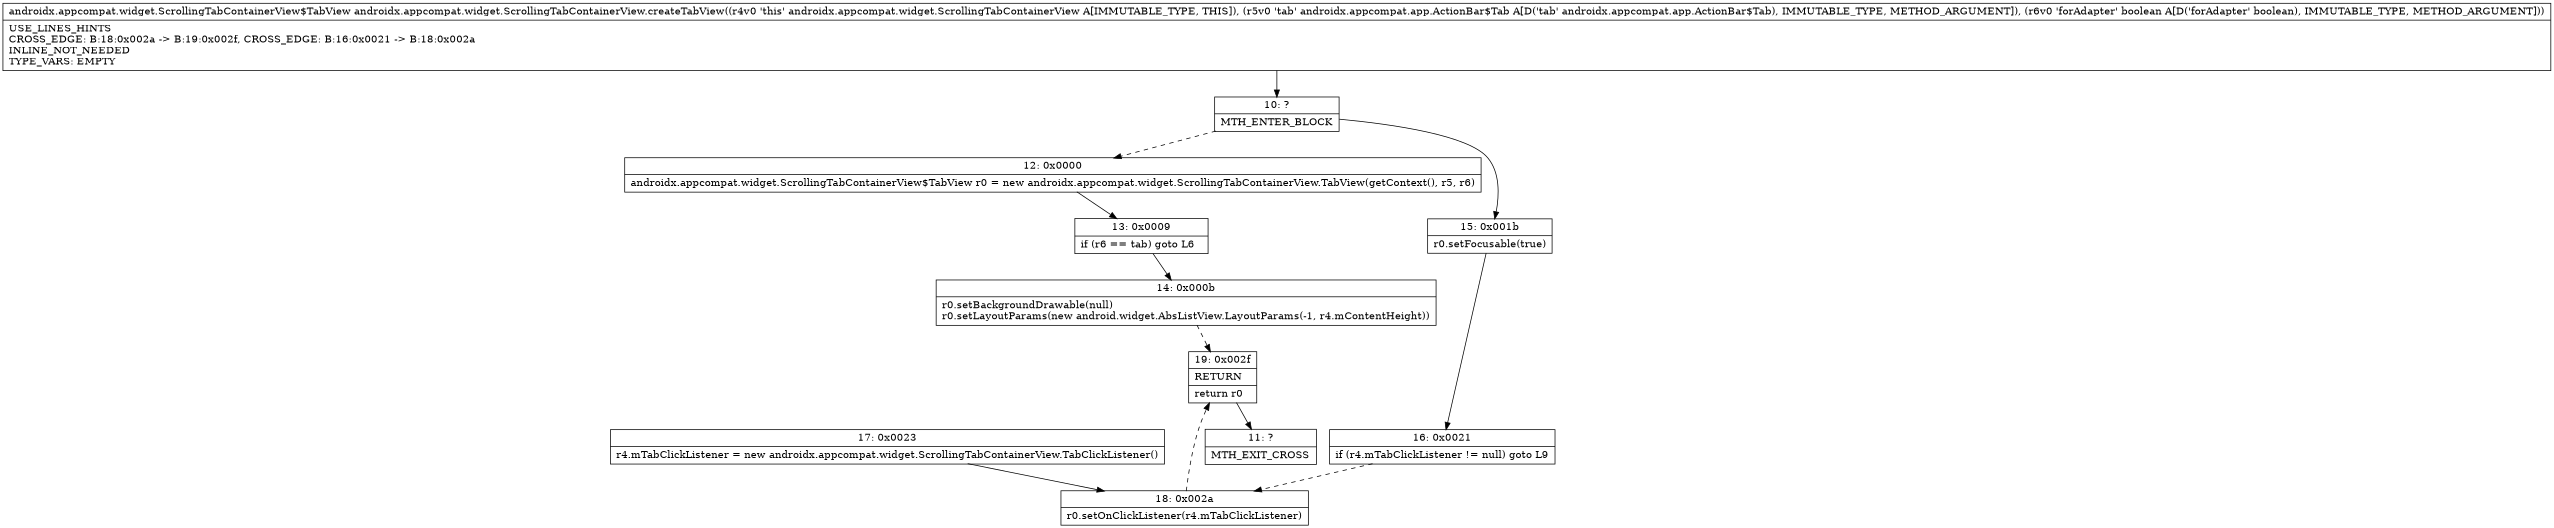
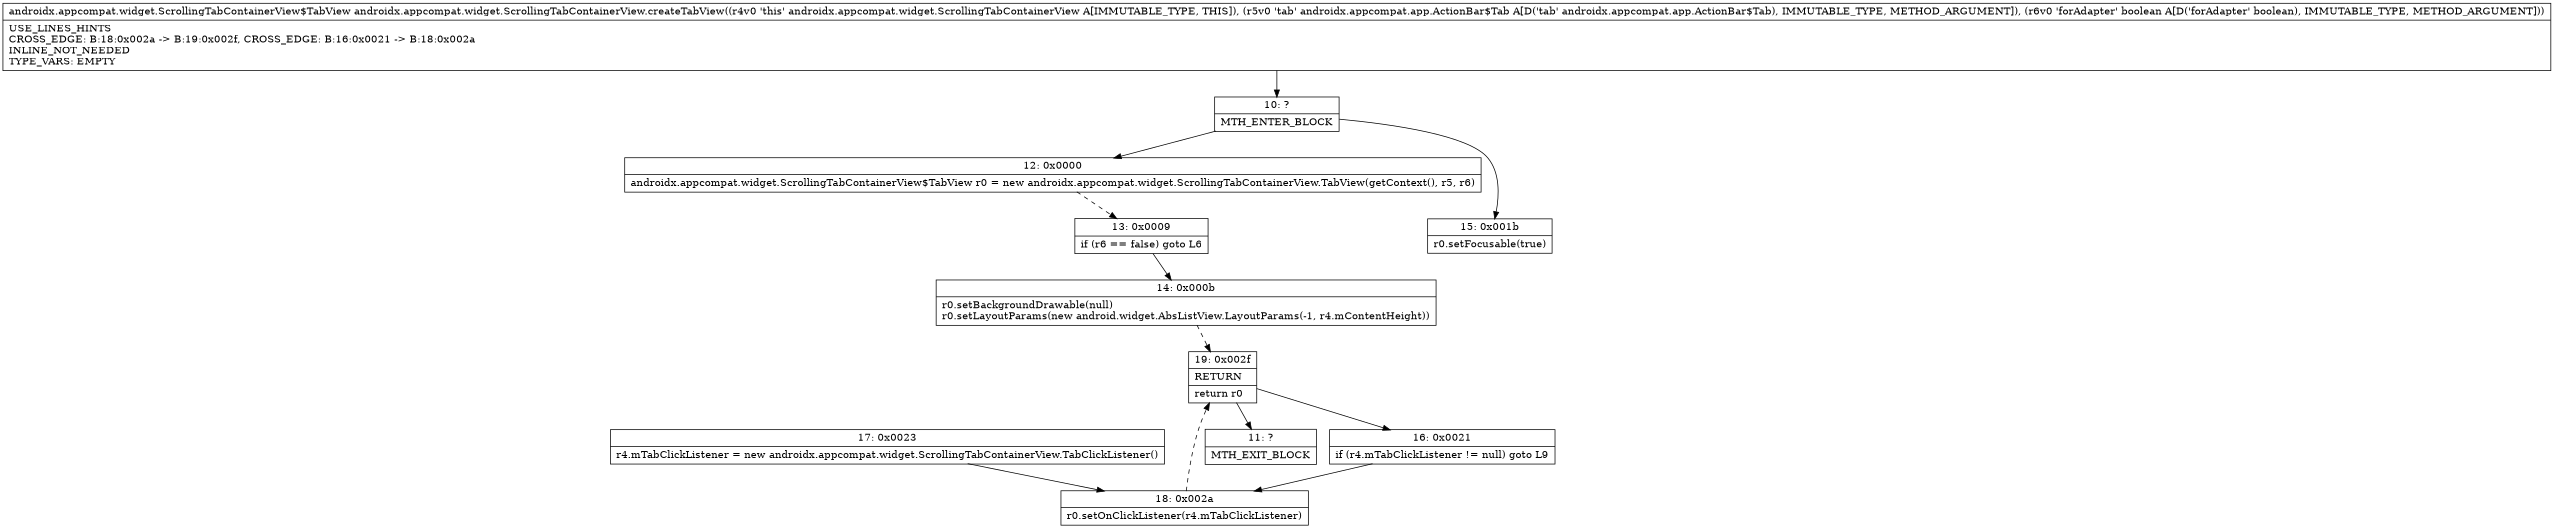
edge "10: ?" -> "12: 0x0000": style dashed -> solid
edge "12: 0x0000" -> "13: 0x0009": style solid -> dashed
node "13: 0x0009": text "if (r6 == tab) goto L6" -> "if (r6 == false) goto L6"
edge "15: 0x001b" -> "16: 0x0021": now "19: 0x002f" -> "16: 0x0021"
node "11: ?": text "MTH_EXIT_CROSS" -> "MTH_EXIT_BLOCK"
edge "16: 0x0021" -> "18: 0x002a": style dashed -> solid
